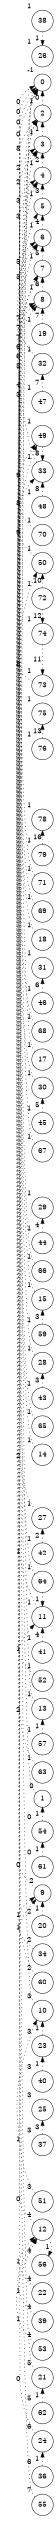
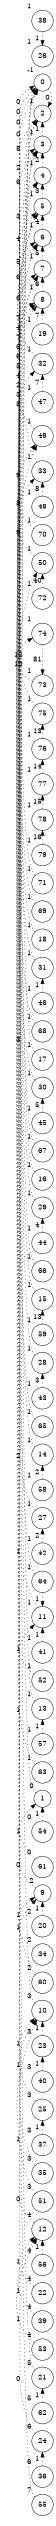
edge "2 1" -> "0 -1": reversed
edge "14 1" -> "3 1": label "2" -> "6"
edge "17 1" -> "6 1": label "5" -> "6"
edge "32 1" -> "8 1": label "7" -> "4"
edge "66 1" -> "5 1": label "4" -> "2"
edge "49 1" -> "33 1": now "49 1" -> "32 1"
edge "72 1" -> "50 1": label "10" -> "40"
edge "72 1" -> "74 1": now "75 1" -> "74 1"
edge "31 1" -> "7 1": added, label "6"
edge "74 1" -> "73 1": label "11" -> "81"
edge "73 1" -> "50 1": label "8" -> "10"
edge "29 1" -> "5 1": added, label "4"
node "77 1": added
edge "65 1" -> "4 1": now "65 1" -> "3 1"
edge "46 1" -> "31 1": label "6" -> "1"
node "16 1": added
edge "59 1" -> "15 1": label "3" -> "13"
node "58 1": added
edge "41 1" -> "11 1": label "4" -> "1"
edge "63 1" -> "2 1": label "2" -> "1"
edge "61 0" -> "54 0": now "61 0" -> "1 0"
edge "25 3" -> "10 3": added, label "1"
edge "37 3" -> "25 3": label "3" -> "1"
node "35 3": added
edge "12 4" -> "56 4": reversed
